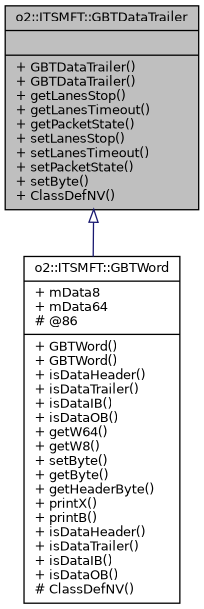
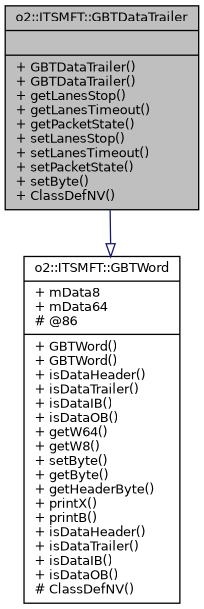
edge "o2::ITSMFT::GBTWord" -> "o2::ITSMFT::GBTDataTrailer": reversed
